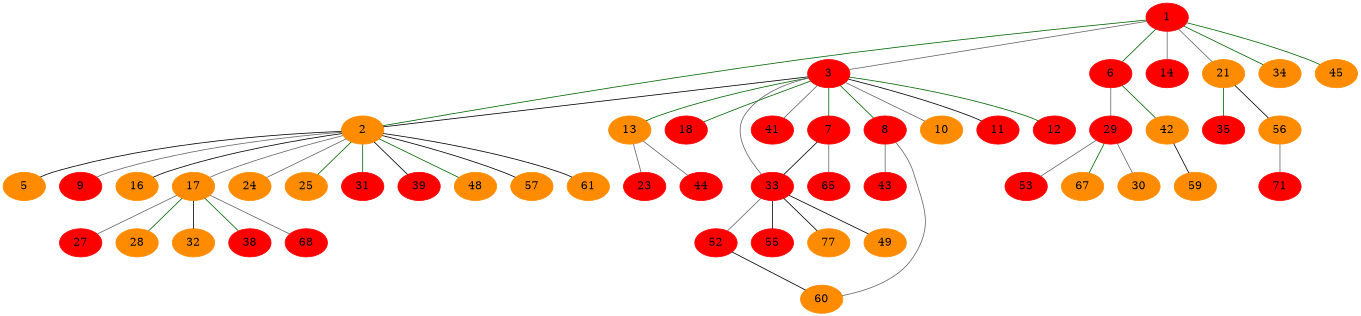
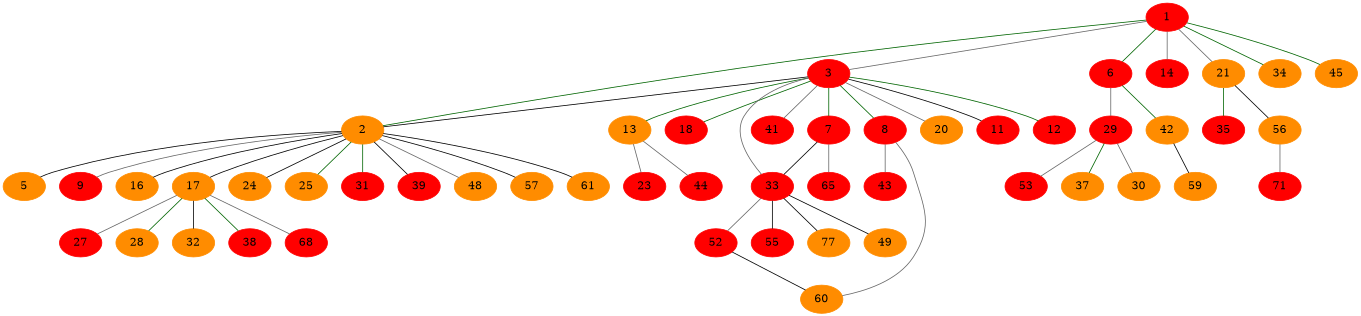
node "10": label "10" -> "20"
edge "2" -- "17": color gray40 -> black
edge "2" -- "24": color gray40 -> black
edge "2" -- "48": color darkgreen -> gray40
node "67": label "67" -> "37"
